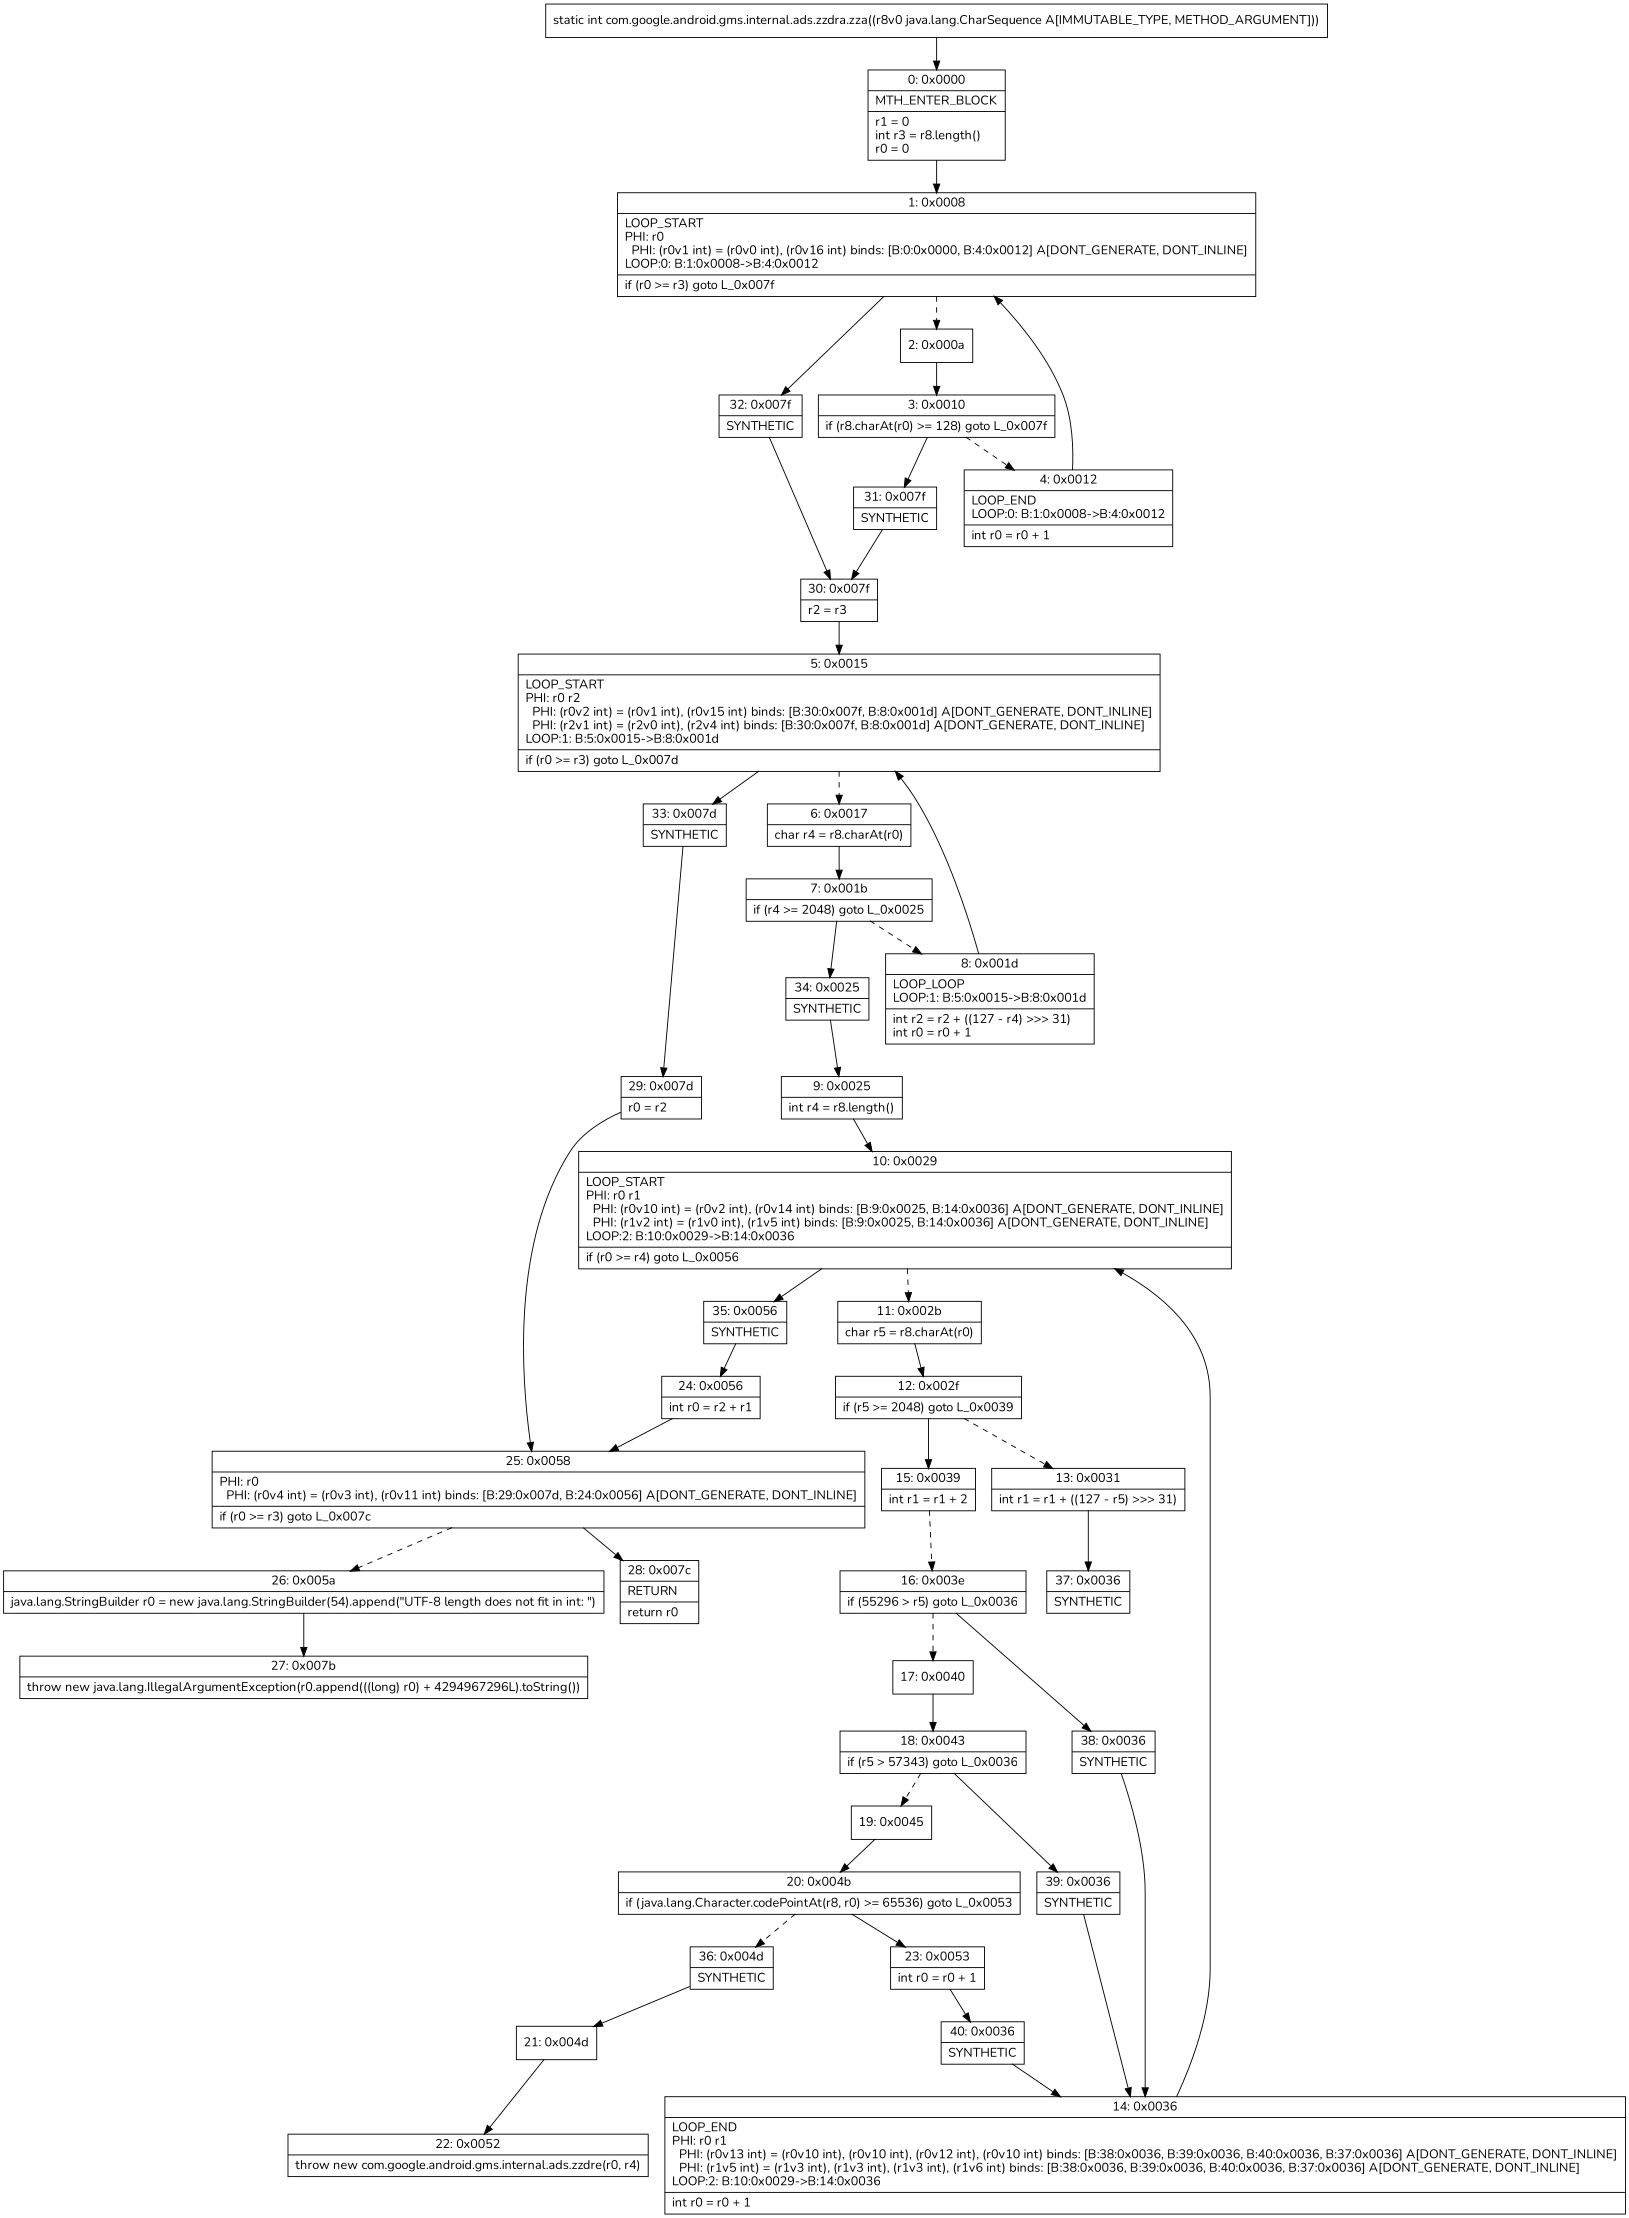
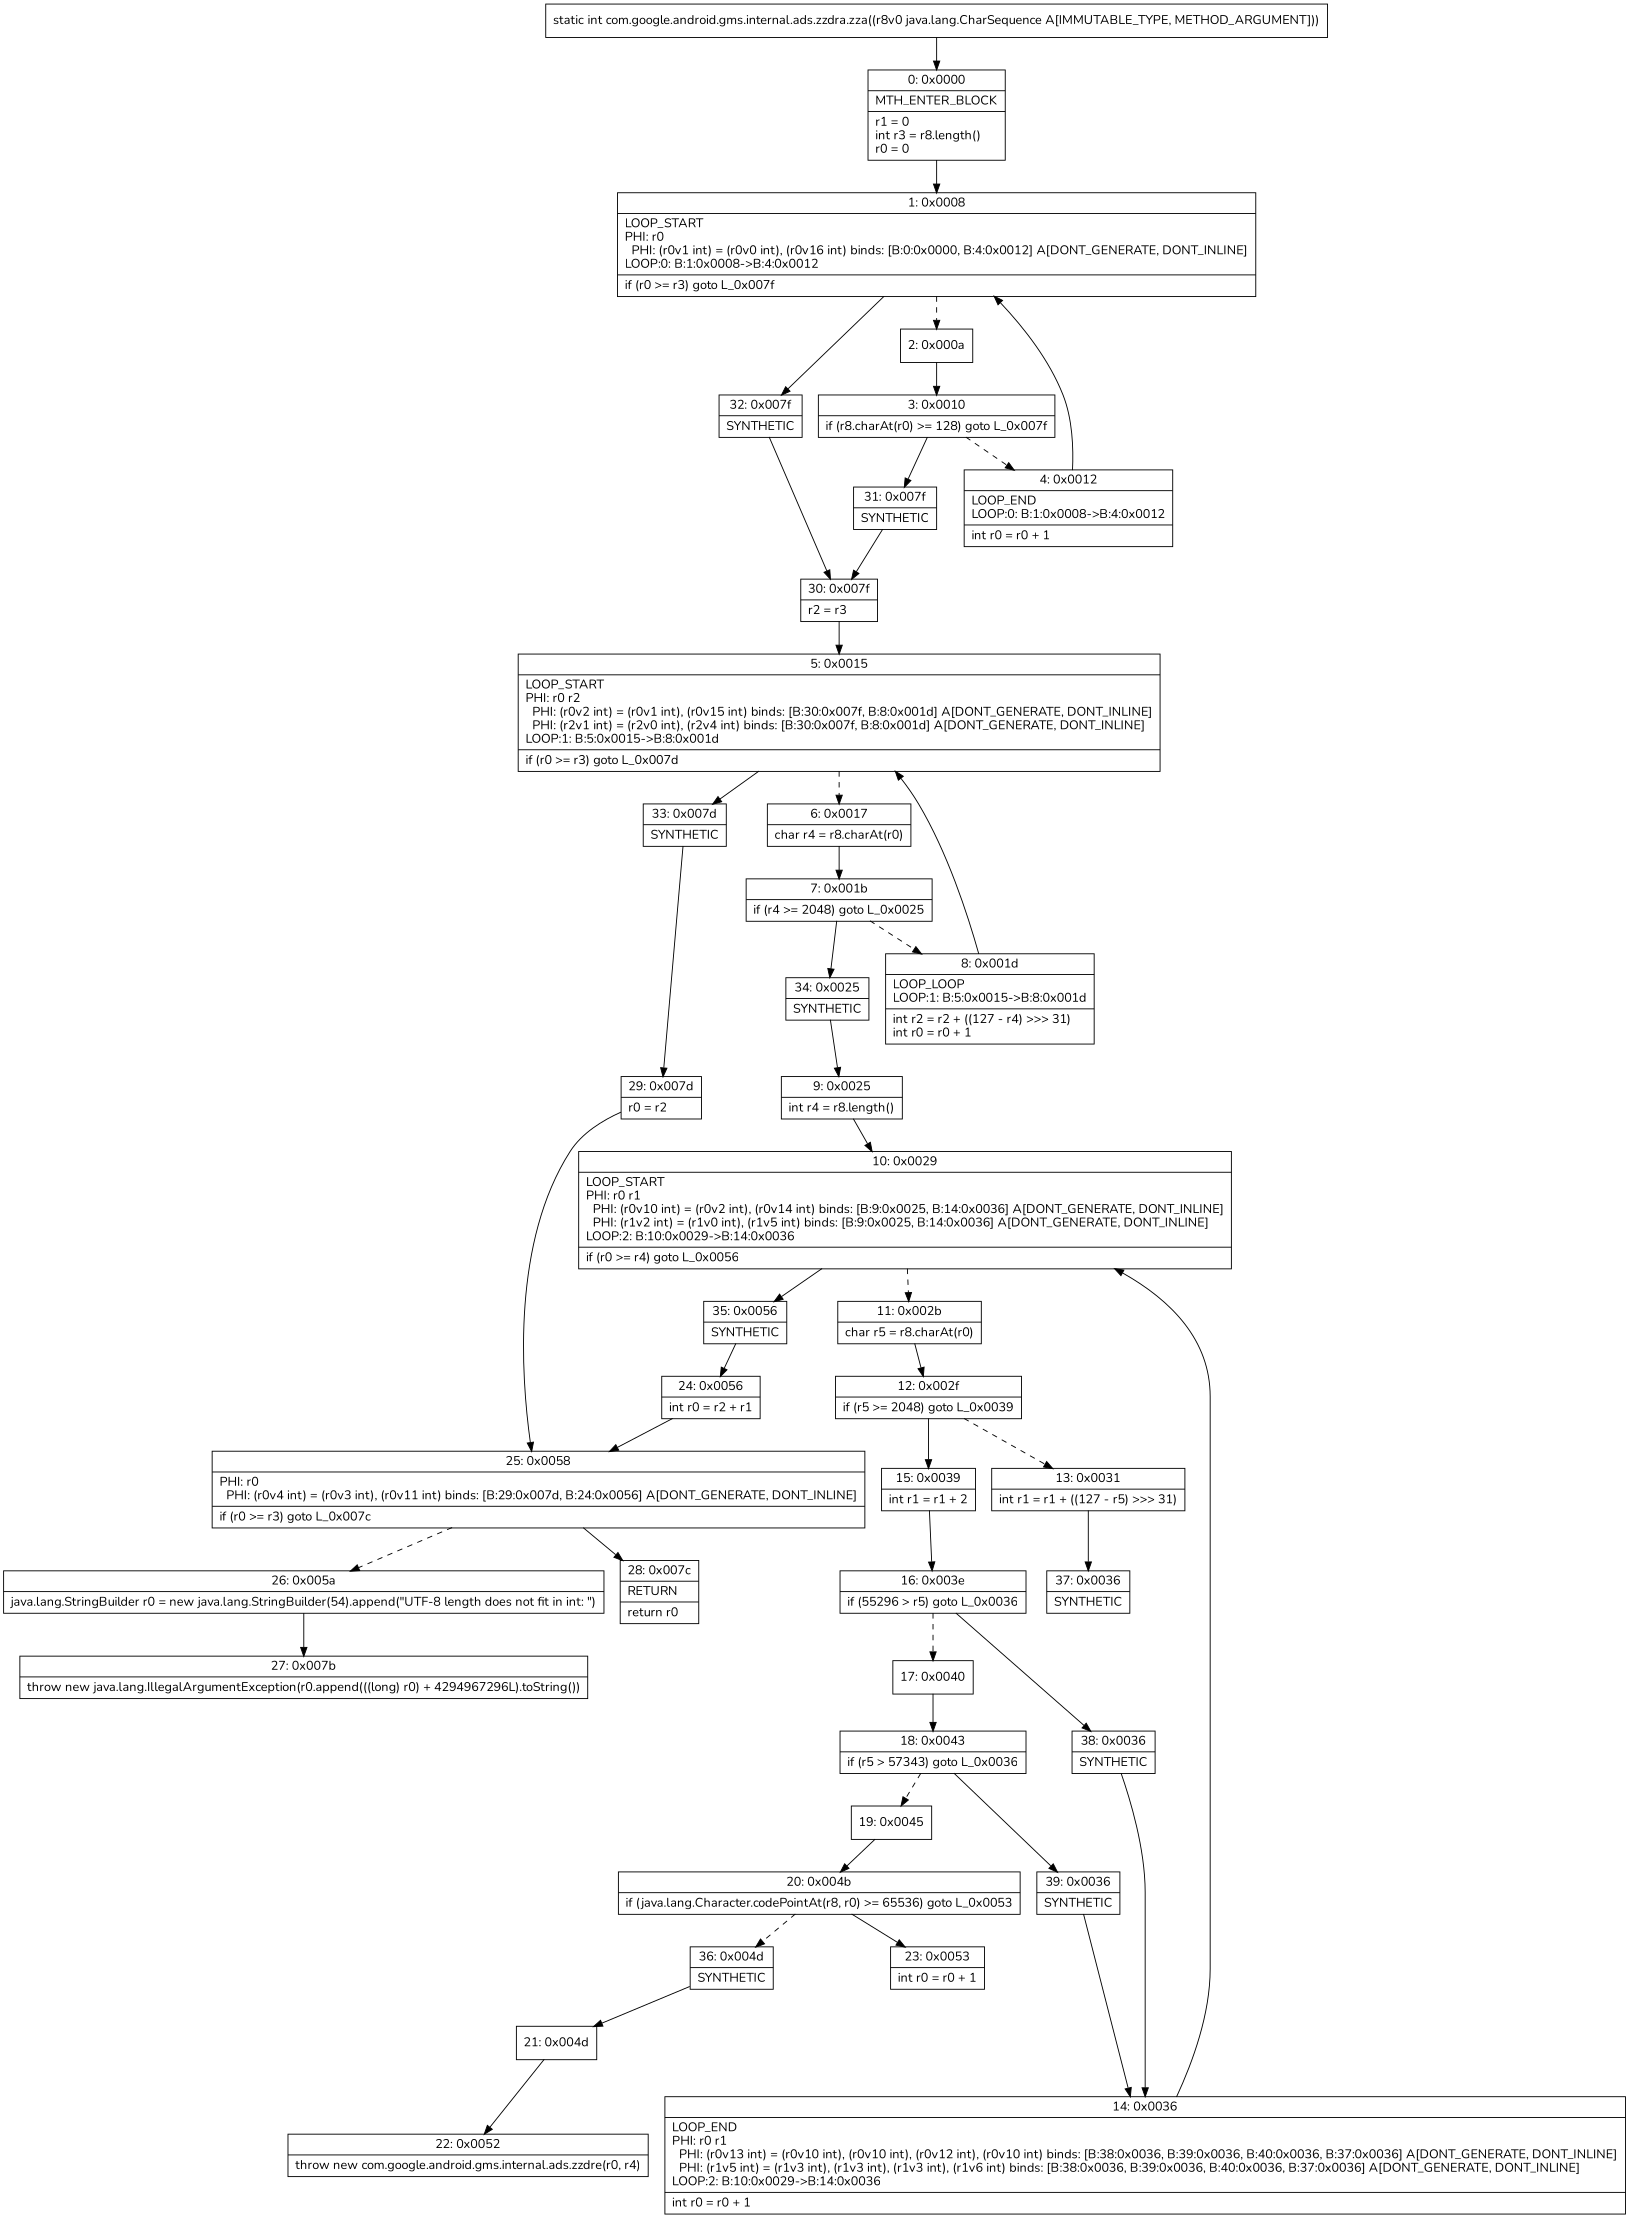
edge "15: 0x0039" -> "16: 0x003e": style dashed -> solid
node "40: 0x0036": removed
